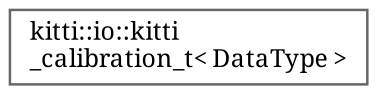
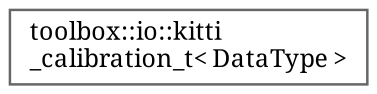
node "kitti::io::kitti _calibration_t< DataType >": label "kitti::io::kitti _calibration_t< DataType >" -> "toolbox::io::kitti _calibration_t< DataType >"
